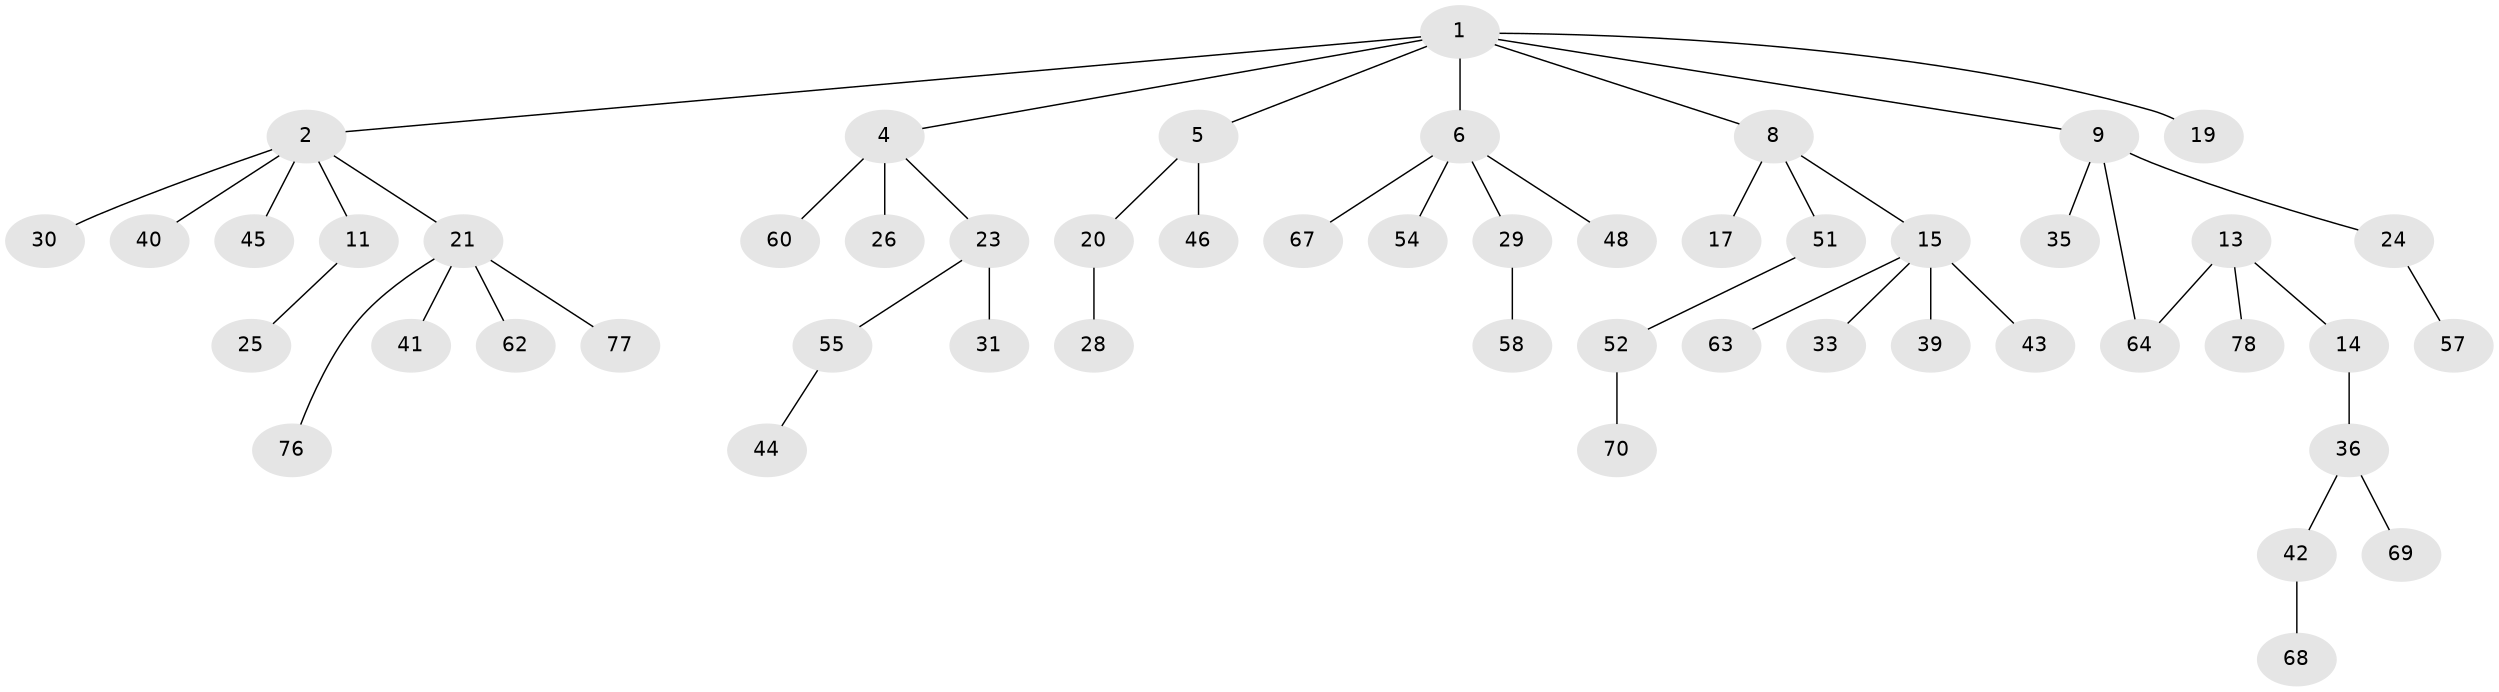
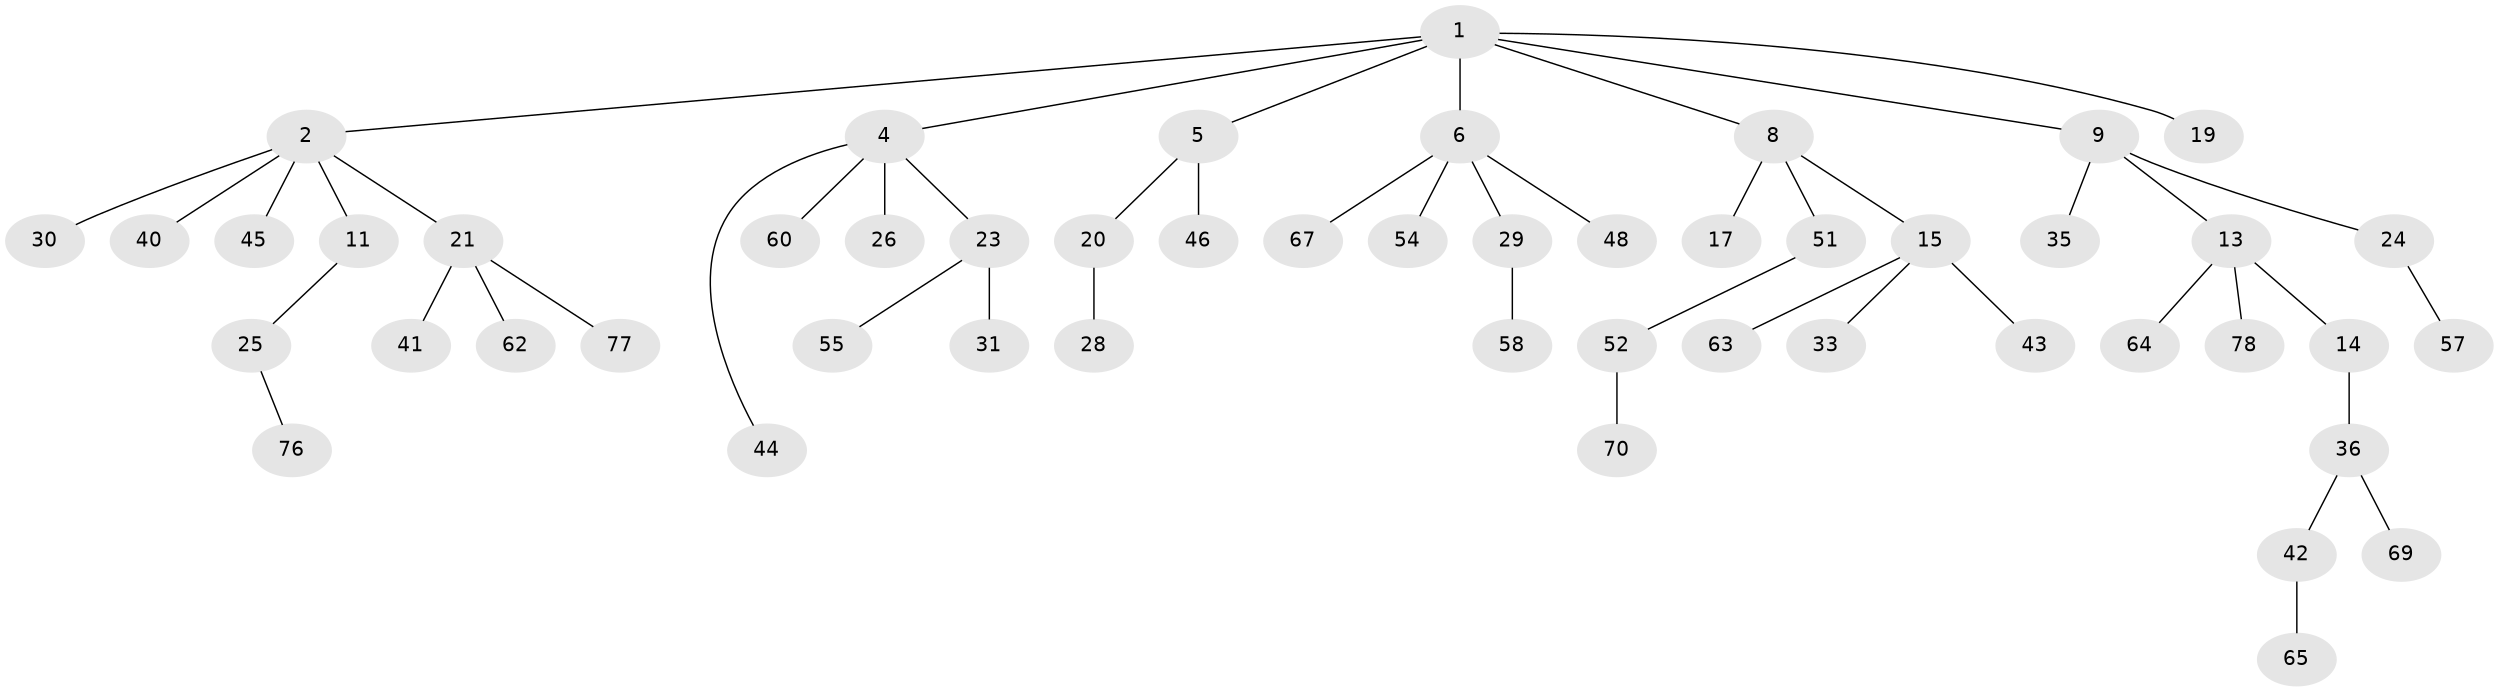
edge "9" -- "64": now "9" -- "13"
edge "21" -- "76": now "25" -- "76"
node "39": removed
edge "55" -- "44": now "4" -- "44"
node "68": label "68" -> "65"
